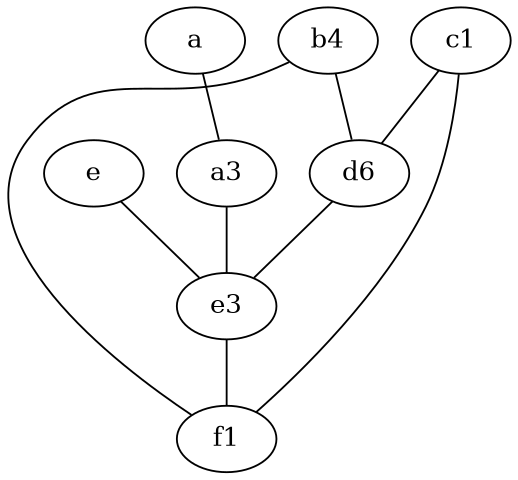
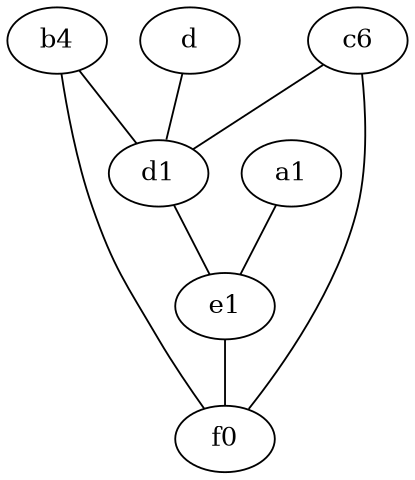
node "d": added
node "a": removed
node "c1": label "c1" -> "c6"
node "e": removed
node "a3": label "a3" -> "a1"
node "d6": label "d6" -> "d1"
node "e3": label "e3" -> "e1"
node "f1": label "f1" -> "f0"
